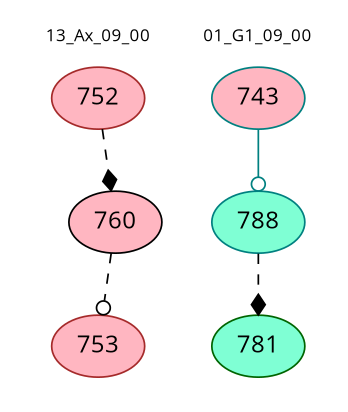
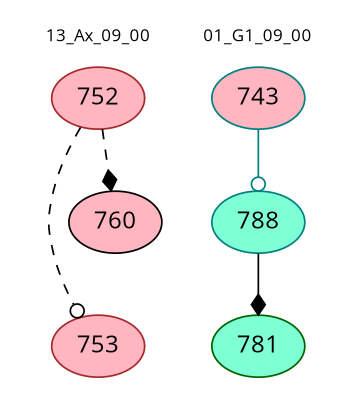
edge "788" -> "781": style dashed -> solid
edge "760" -> "753": now "752" -> "753"
